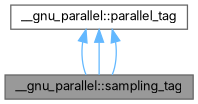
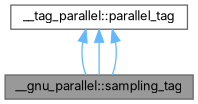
node "__gnu_parallel::parallel_tag": label "__gnu_parallel::parallel_tag" -> "__tag_parallel::parallel_tag"
